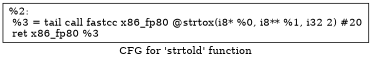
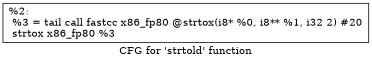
node "%2:": text "ret x86_fp80 %3" -> "strtox x86_fp80 %3"
